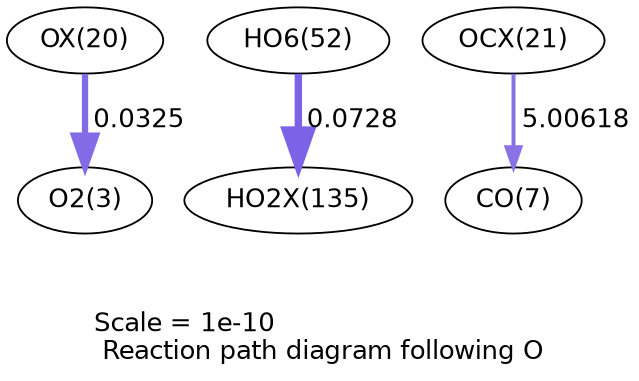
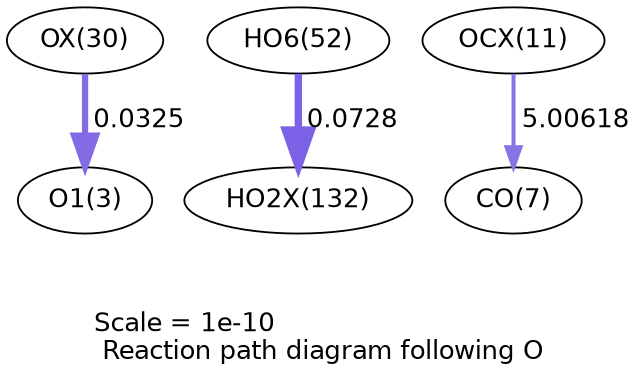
node "OX(20)": label "OX(20)" -> "OX(30)"
node "OCX(21)": label "OCX(21)" -> "OCX(11)"
node "O2(3)": label "O2(3)" -> "O1(3)"
node "HO2X(135)": label "HO2X(135)" -> "HO2X(132)"
